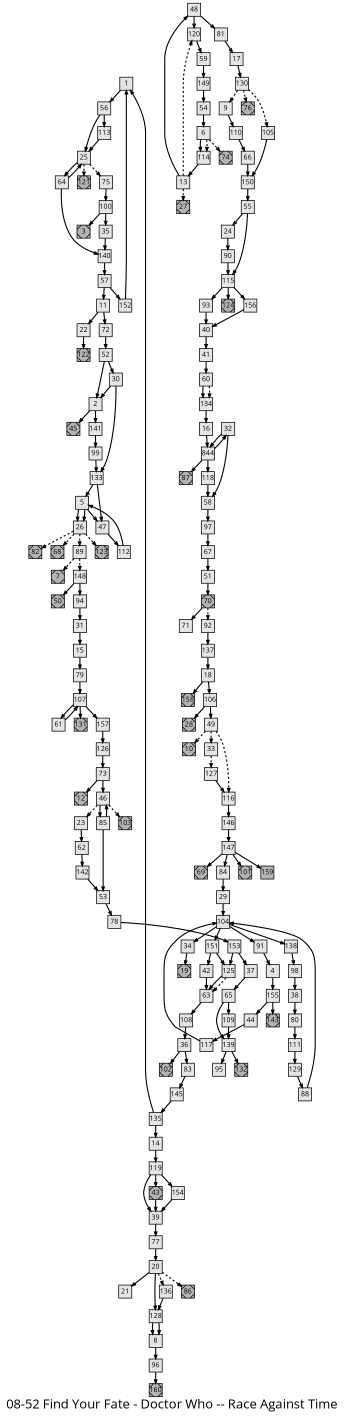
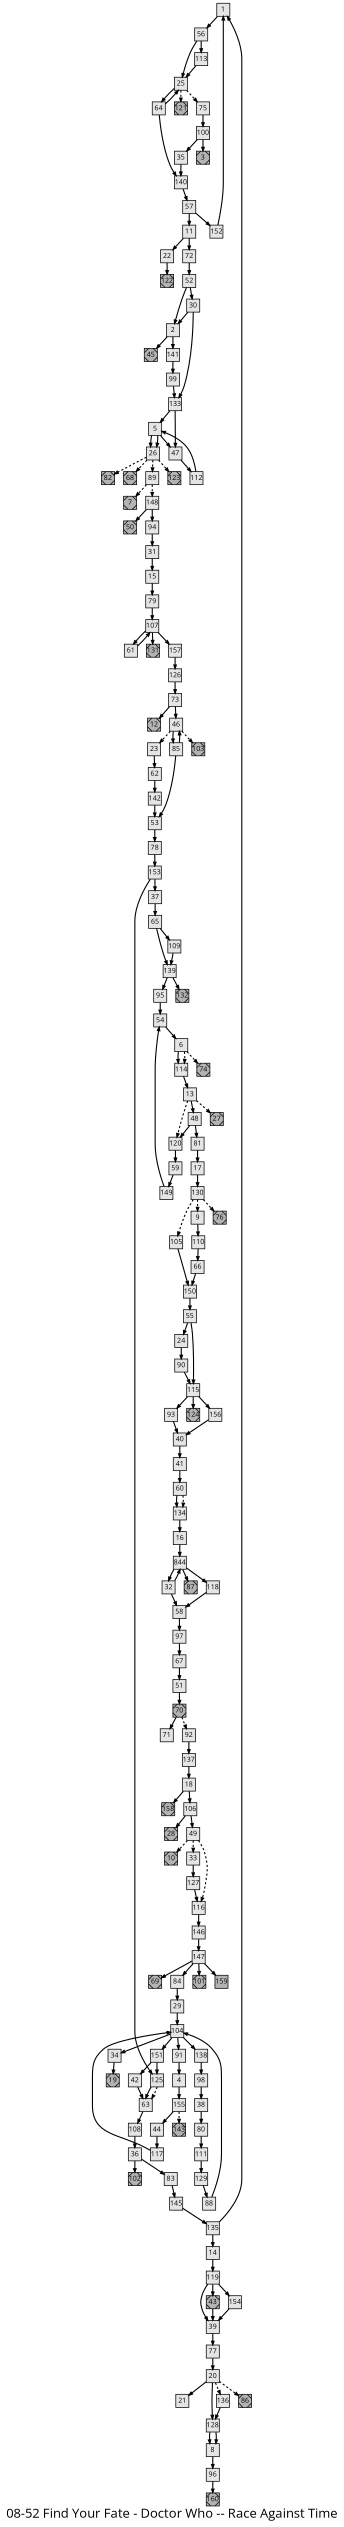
edge "33" -> "127": style dashed -> solid
edge "95" -> "54": added
edge "155" -> "143": style solid -> dashed
